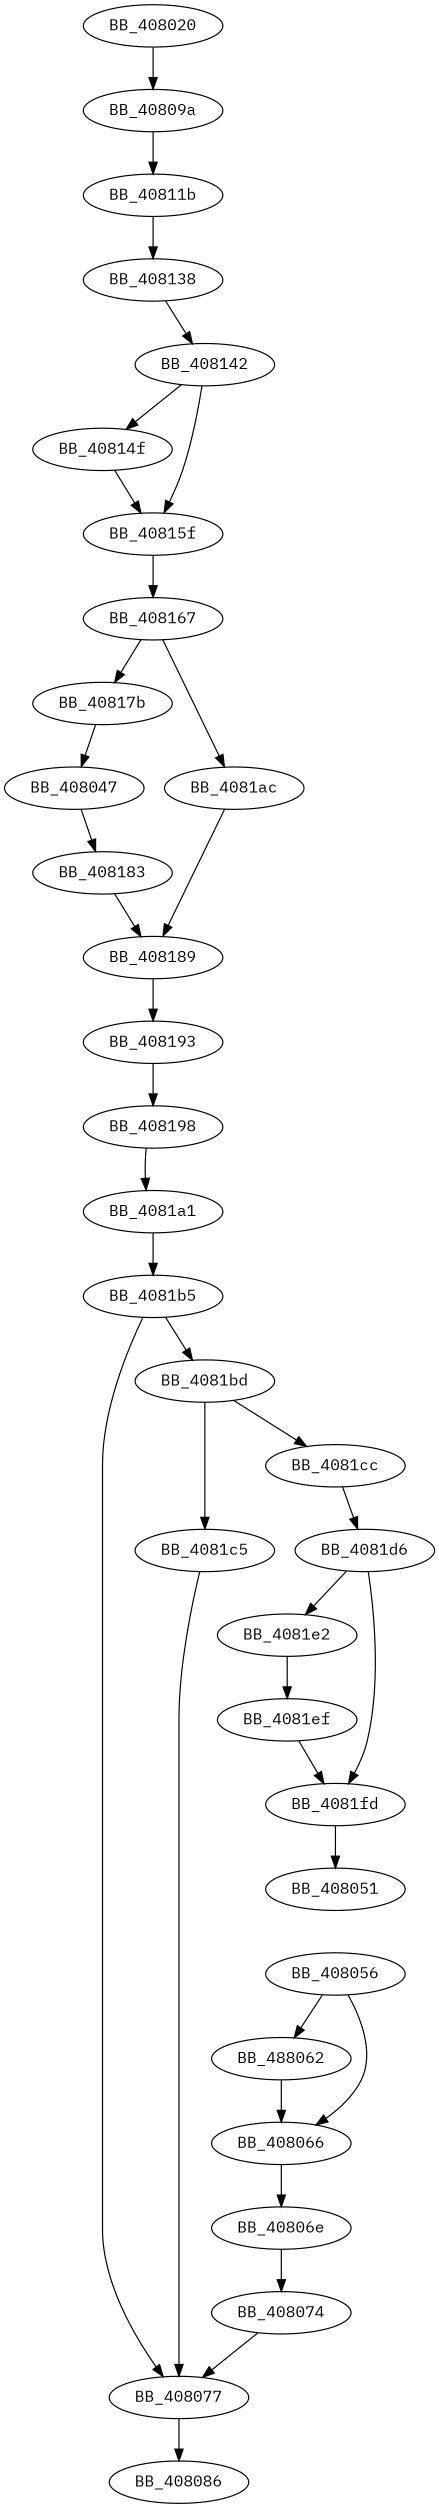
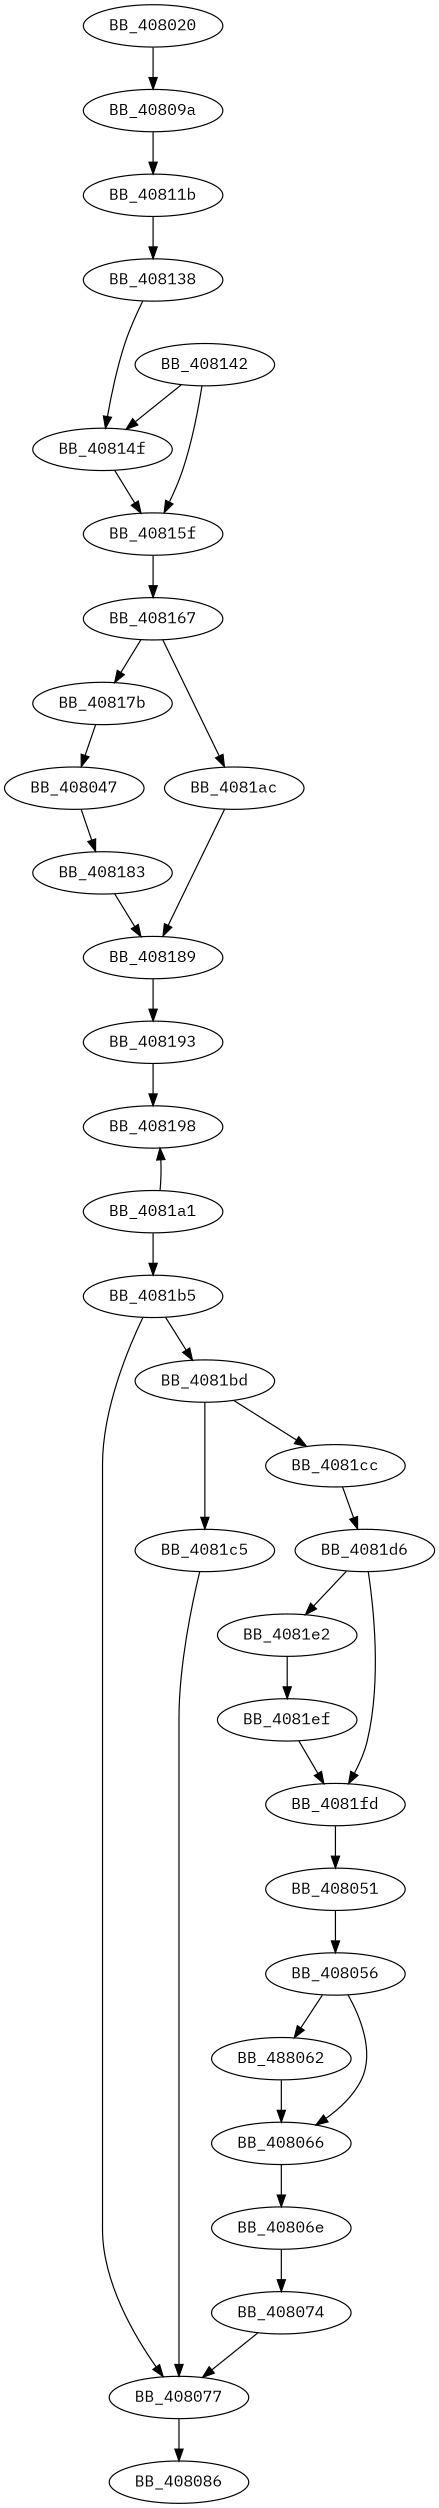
edge "BB_408138" -> "BB_408142": now "BB_408138" -> "BB_40814f"
edge "BB_408198" -> "BB_4081a1": reversed
edge "BB_408051" -> "BB_408056": added
